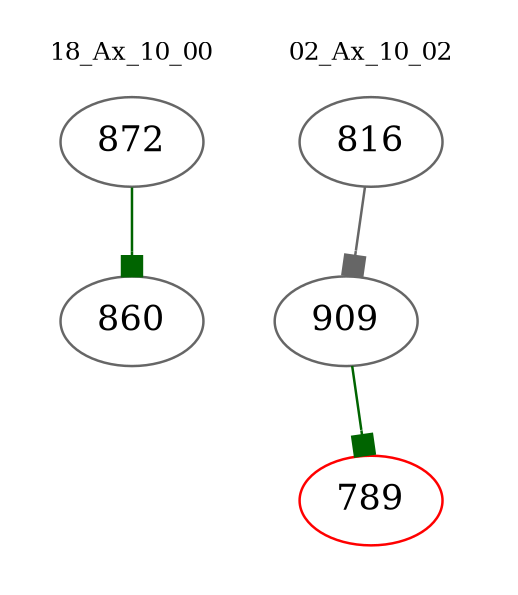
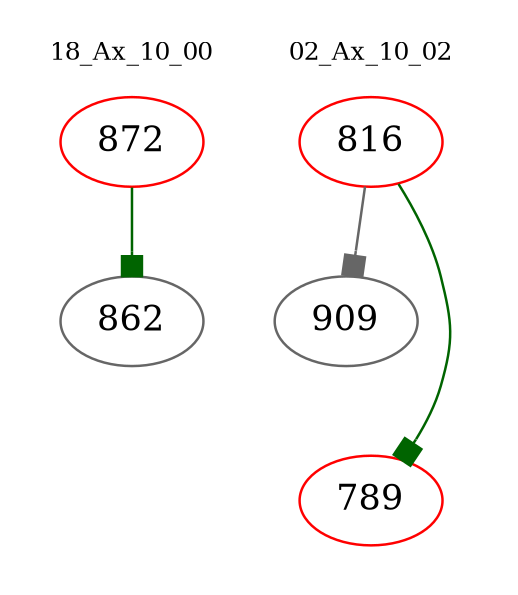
node "872": color gray40 -> red
node "816": color gray40 -> red
node "860": label "860" -> "862"
edge "909" -> "789": now "816" -> "789"
